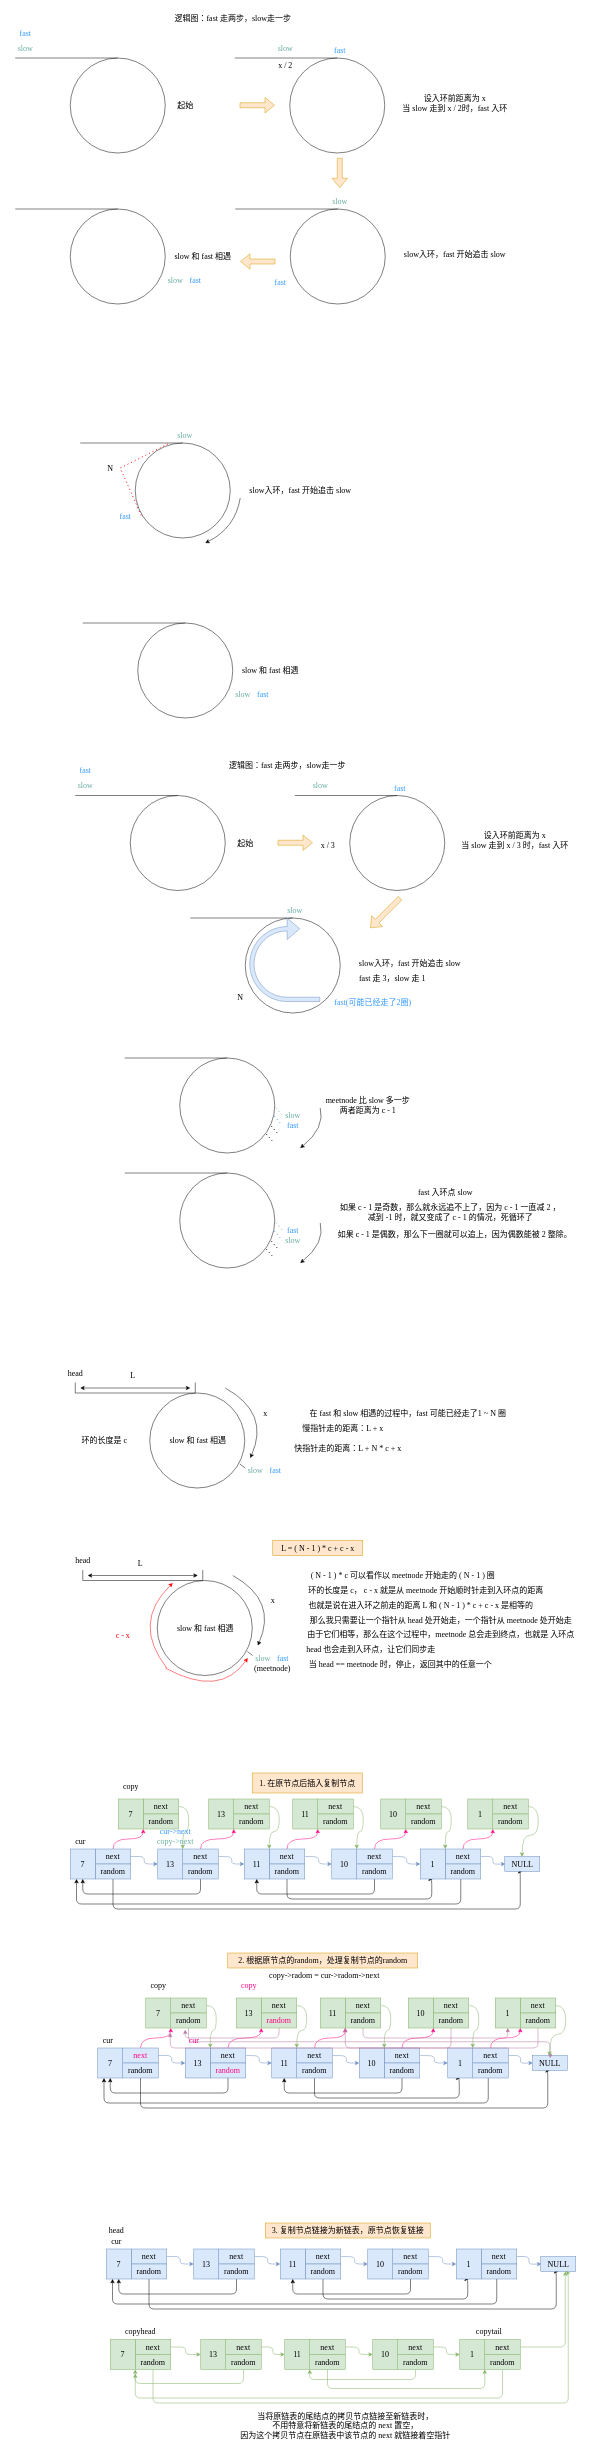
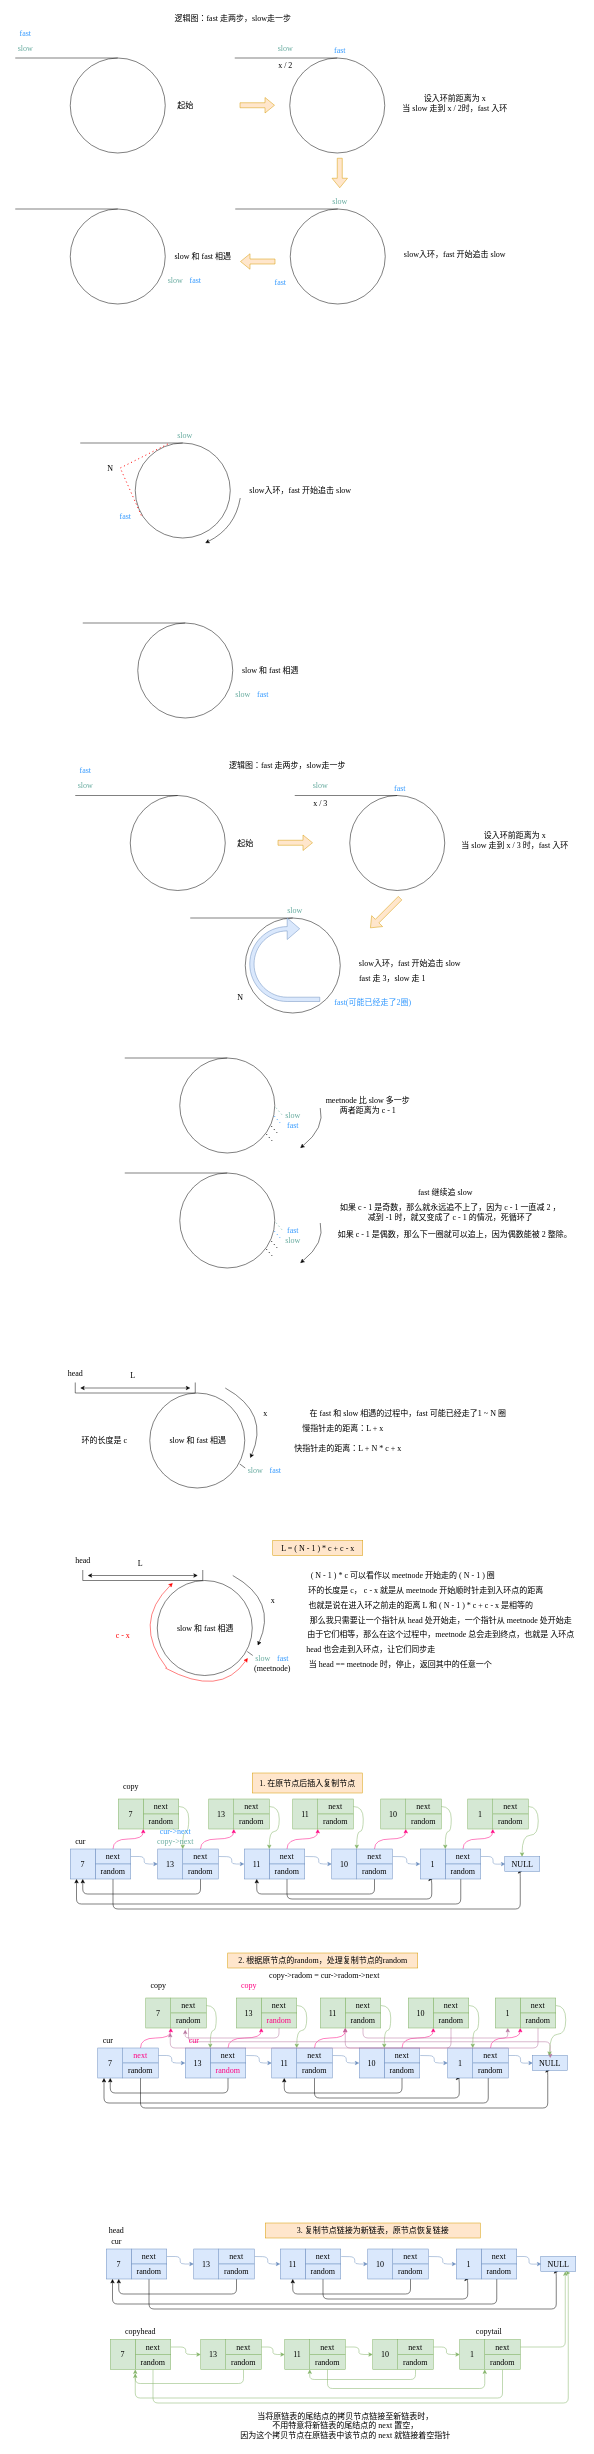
node "x / 3": moved (328, 845) -> (320, 803)
node "fast 入环点 slow": label "fast 入环点 slow" -> "fast 继续追 slow"
node "3. 复制节点链接为新链表，原节点恢复链接": size 165x15 -> 215x15
